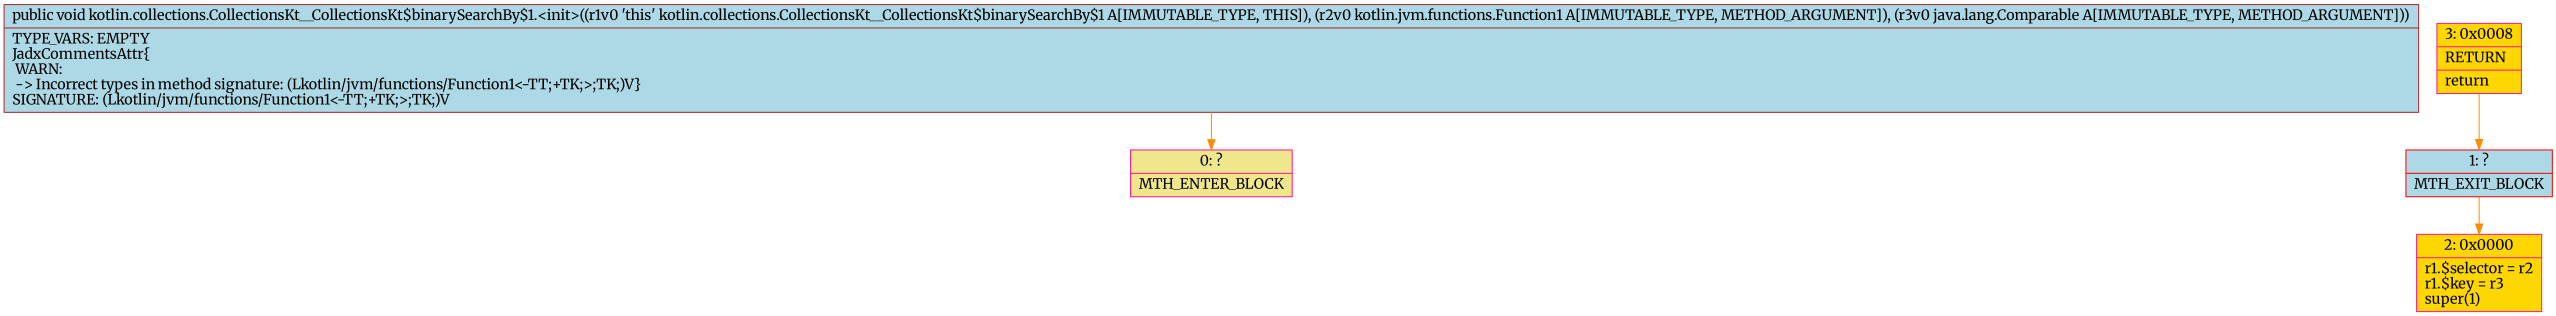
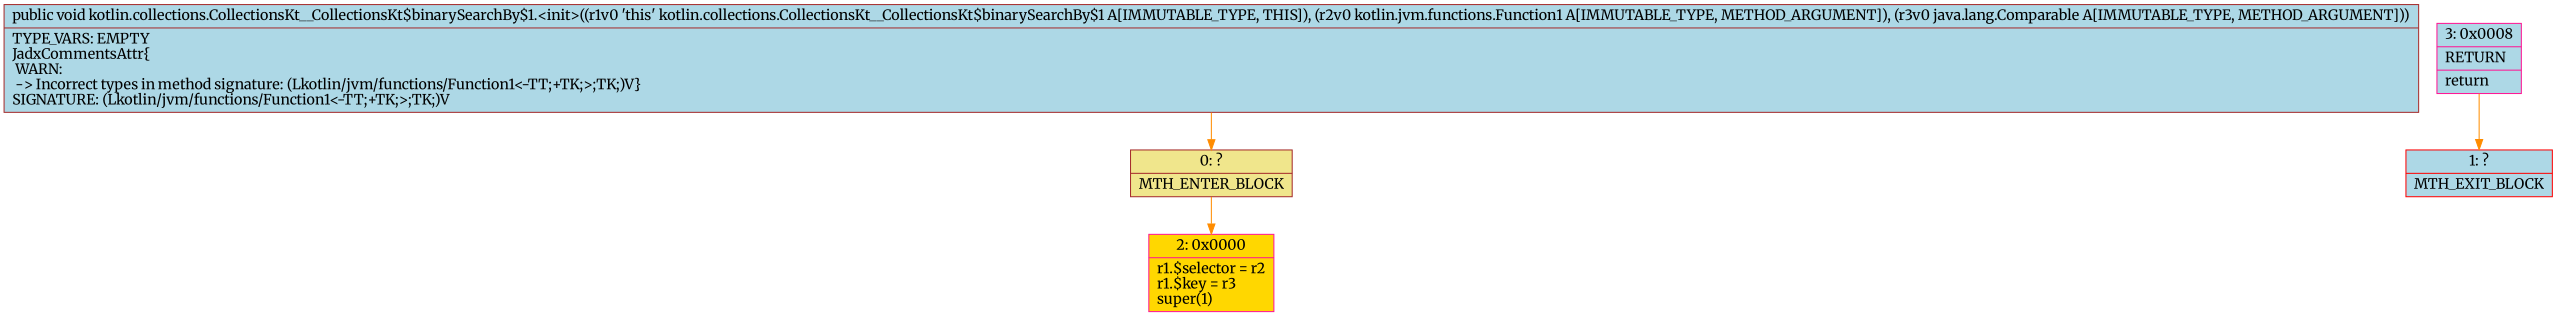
node "3: 0x0008": fillcolor gold -> lightblue
node "0: ?": color deeppink -> brown
edge "1: ?" -> "2: 0x0000": now "0: ?" -> "2: 0x0000"
